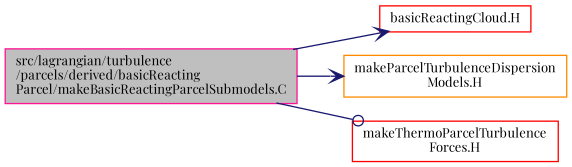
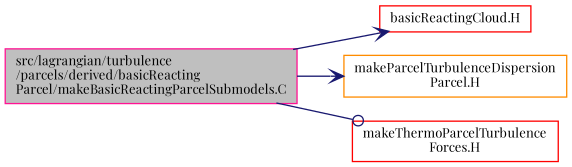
node "makeParcelTurbulenceDispersion Models.H": label "makeParcelTurbulenceDispersion Models.H" -> "makeParcelTurbulenceDispersion Parcel.H"
